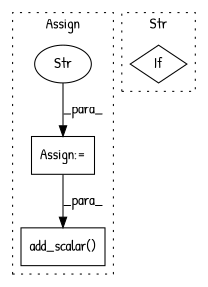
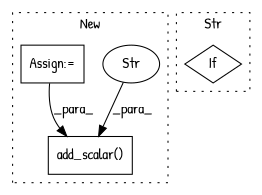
cluster "Assign": label "Assign" -> "New"
edge "Str" -> "Assign:=": now "Str" -> "add_scalar()"
